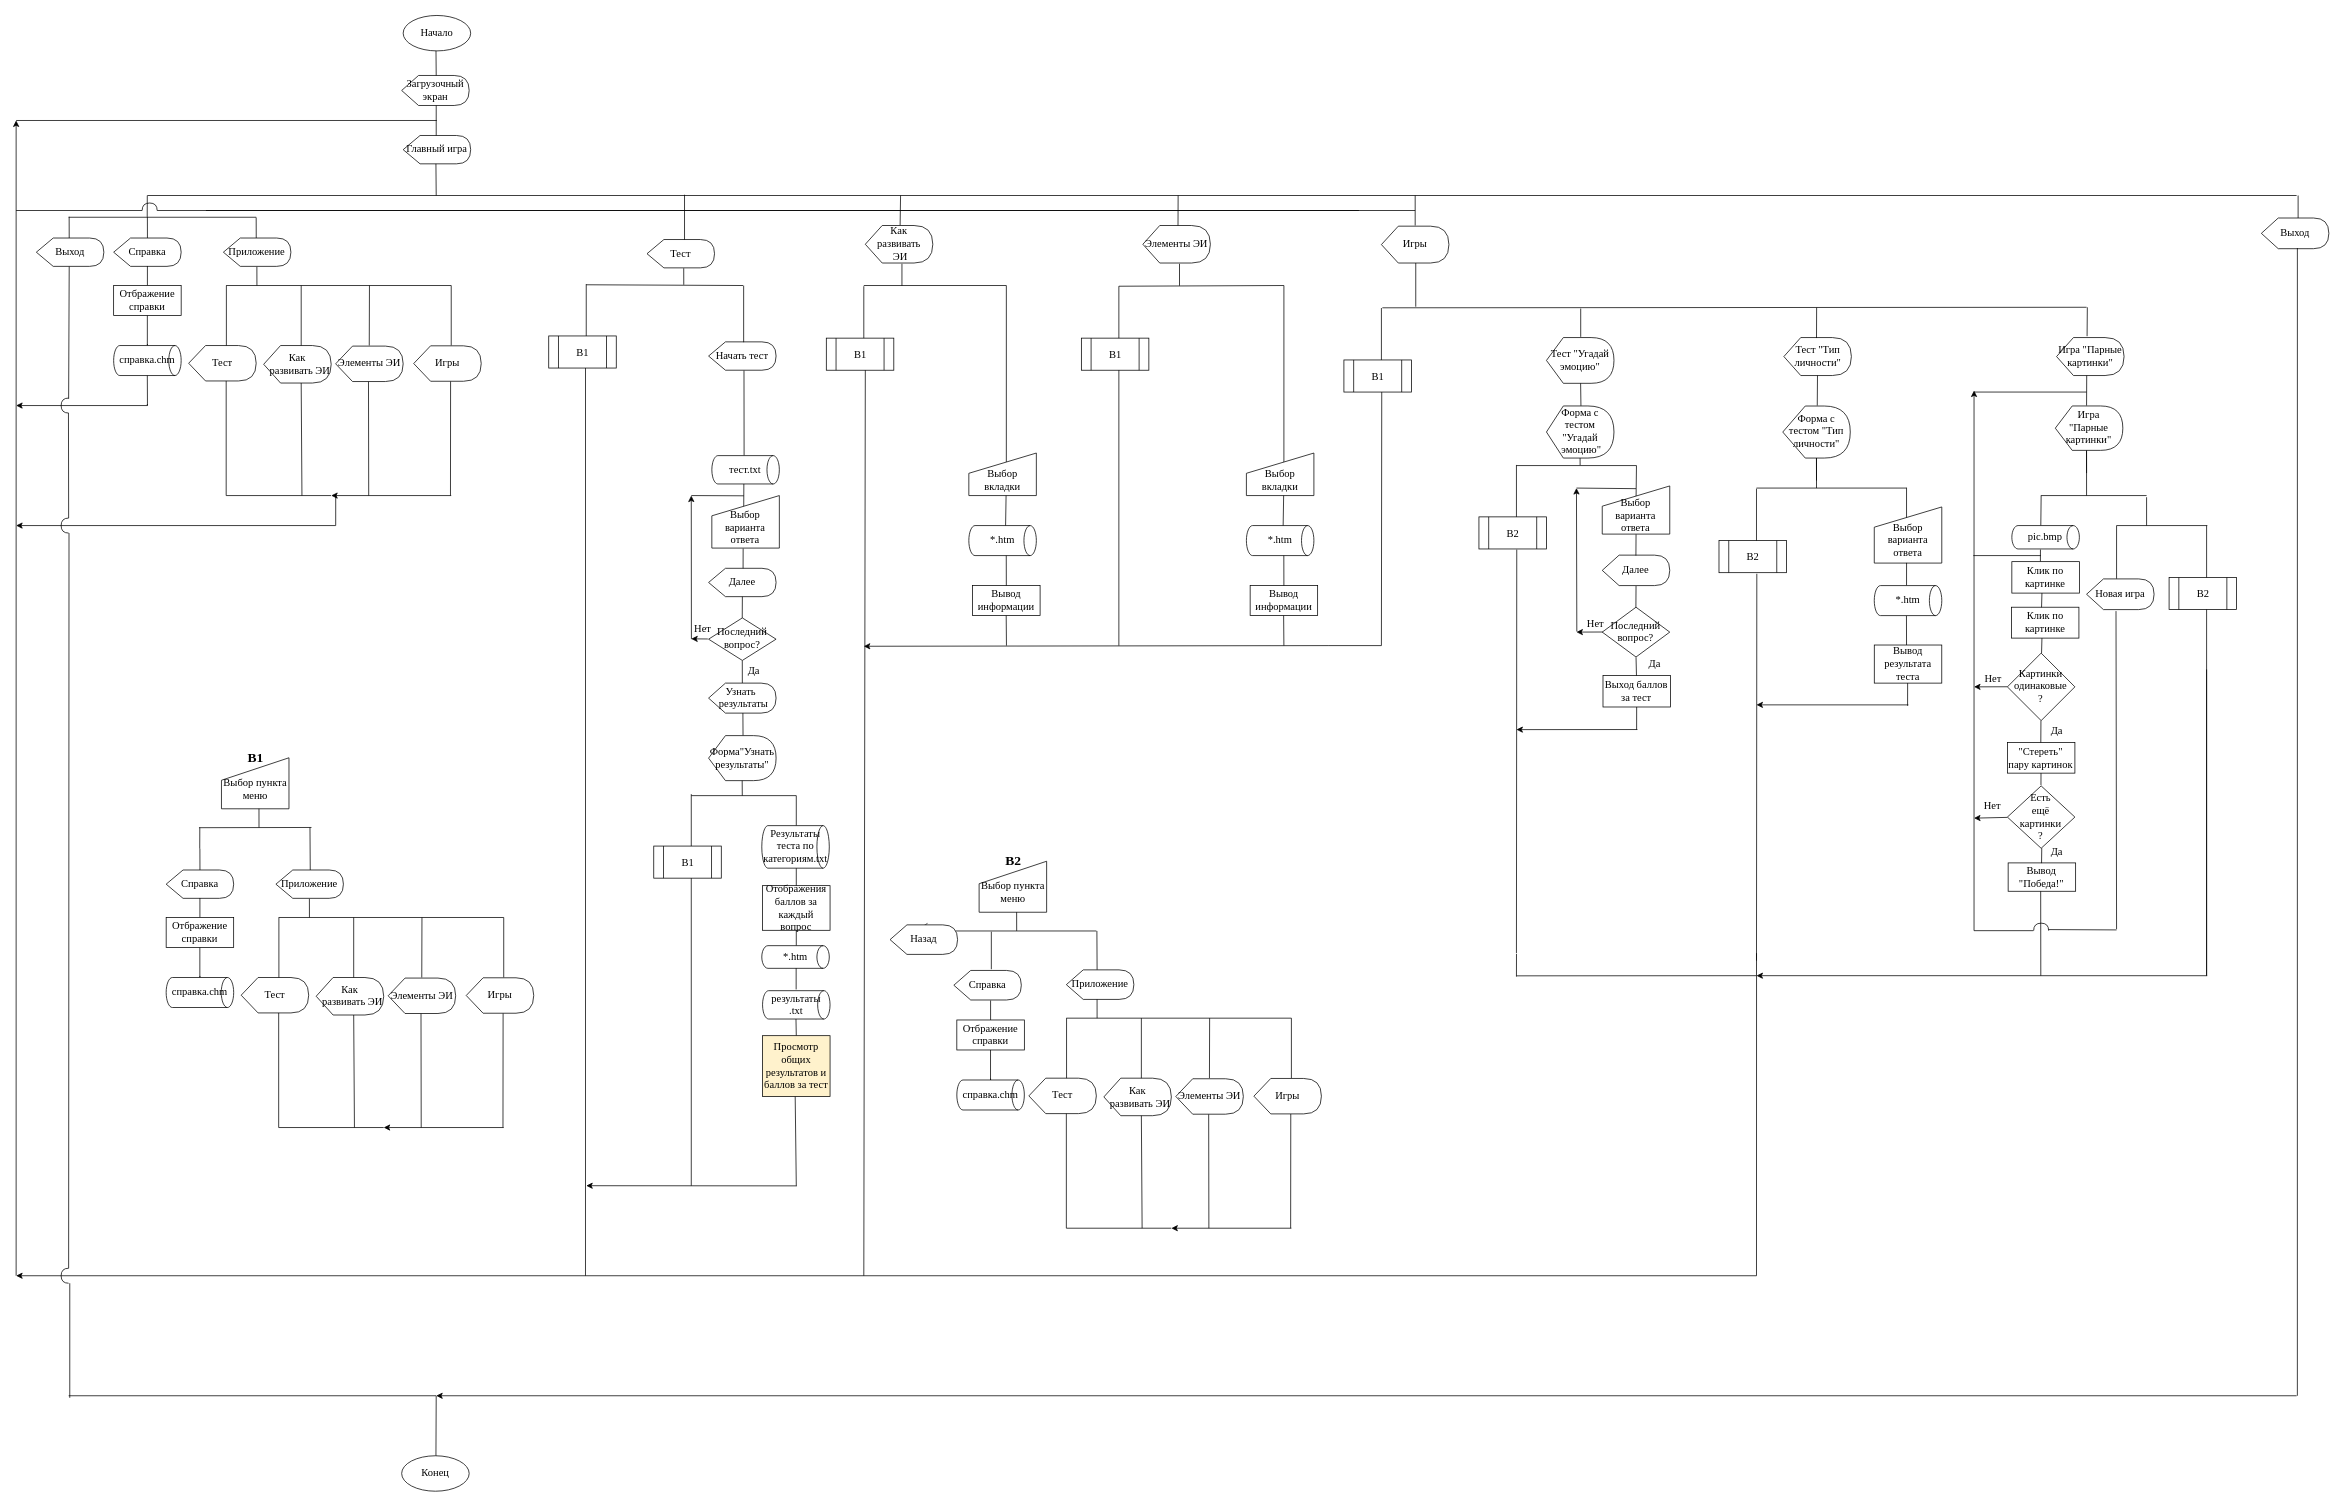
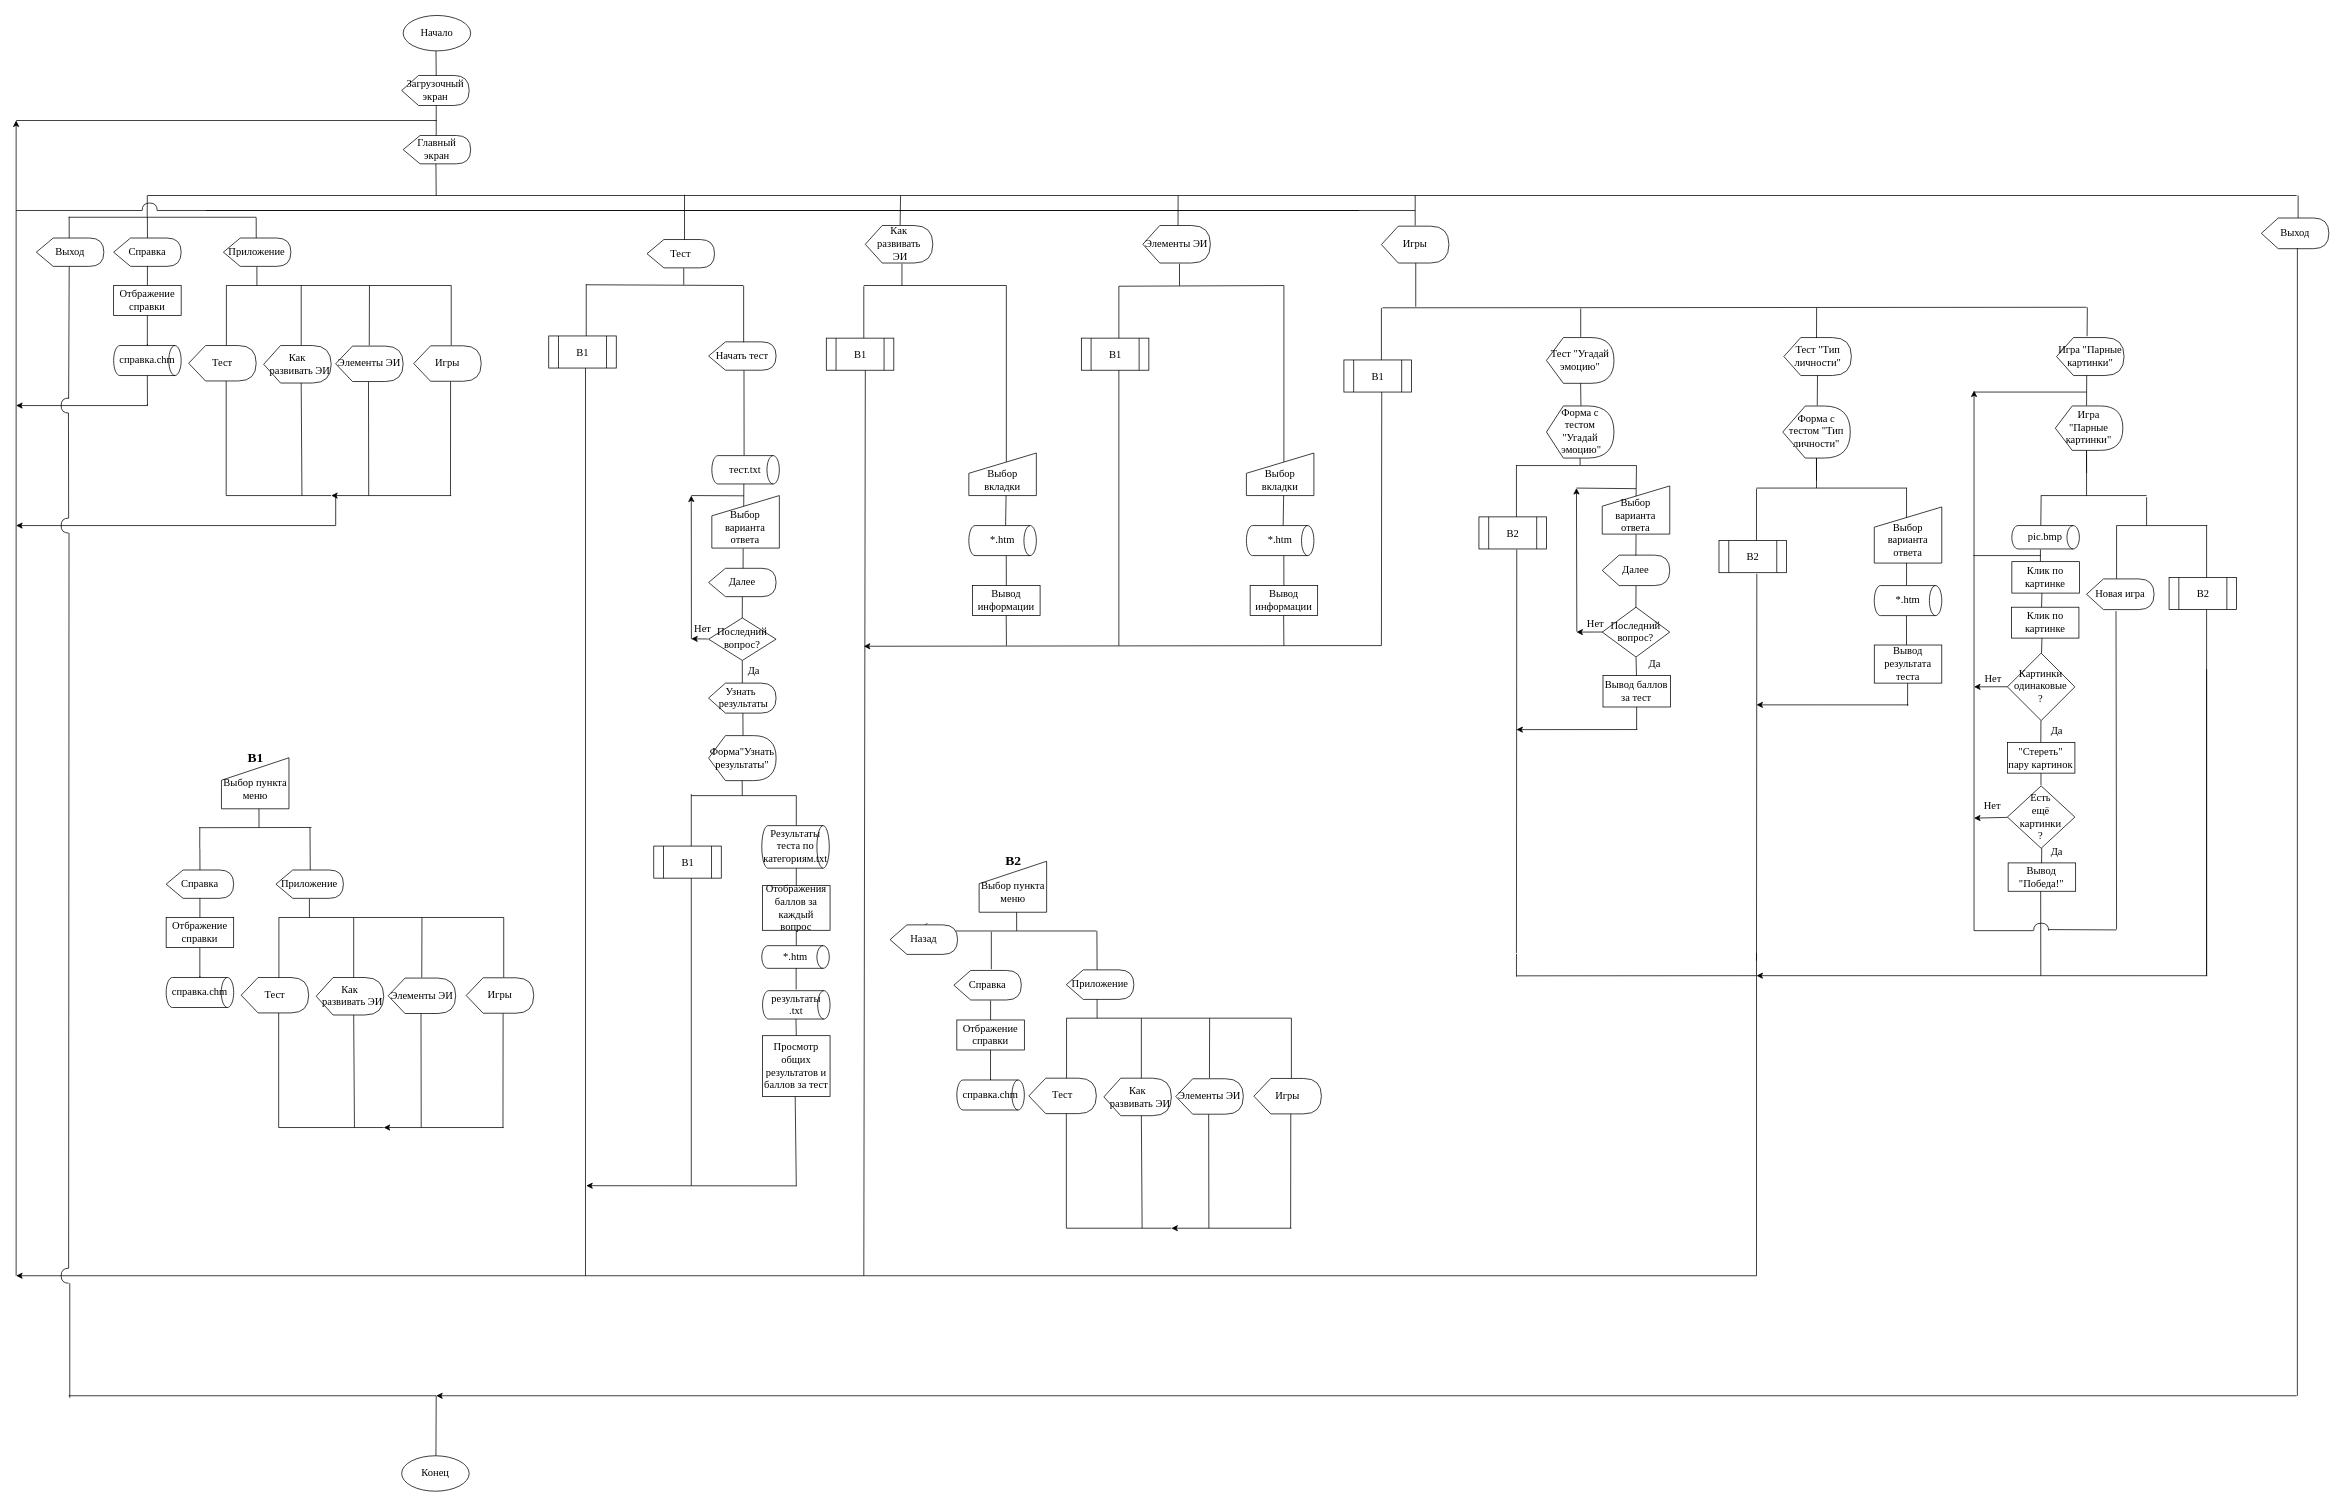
node "Главный игра": label "Главный игра" -> "Главный экран"
node "Выход баллов за тест": label "Выход баллов за тест" -> "Вывод баллов за тест"
node "Просмотр общих результатов и баллов за тест": fillcolor #fff2cc -> #ffffff
